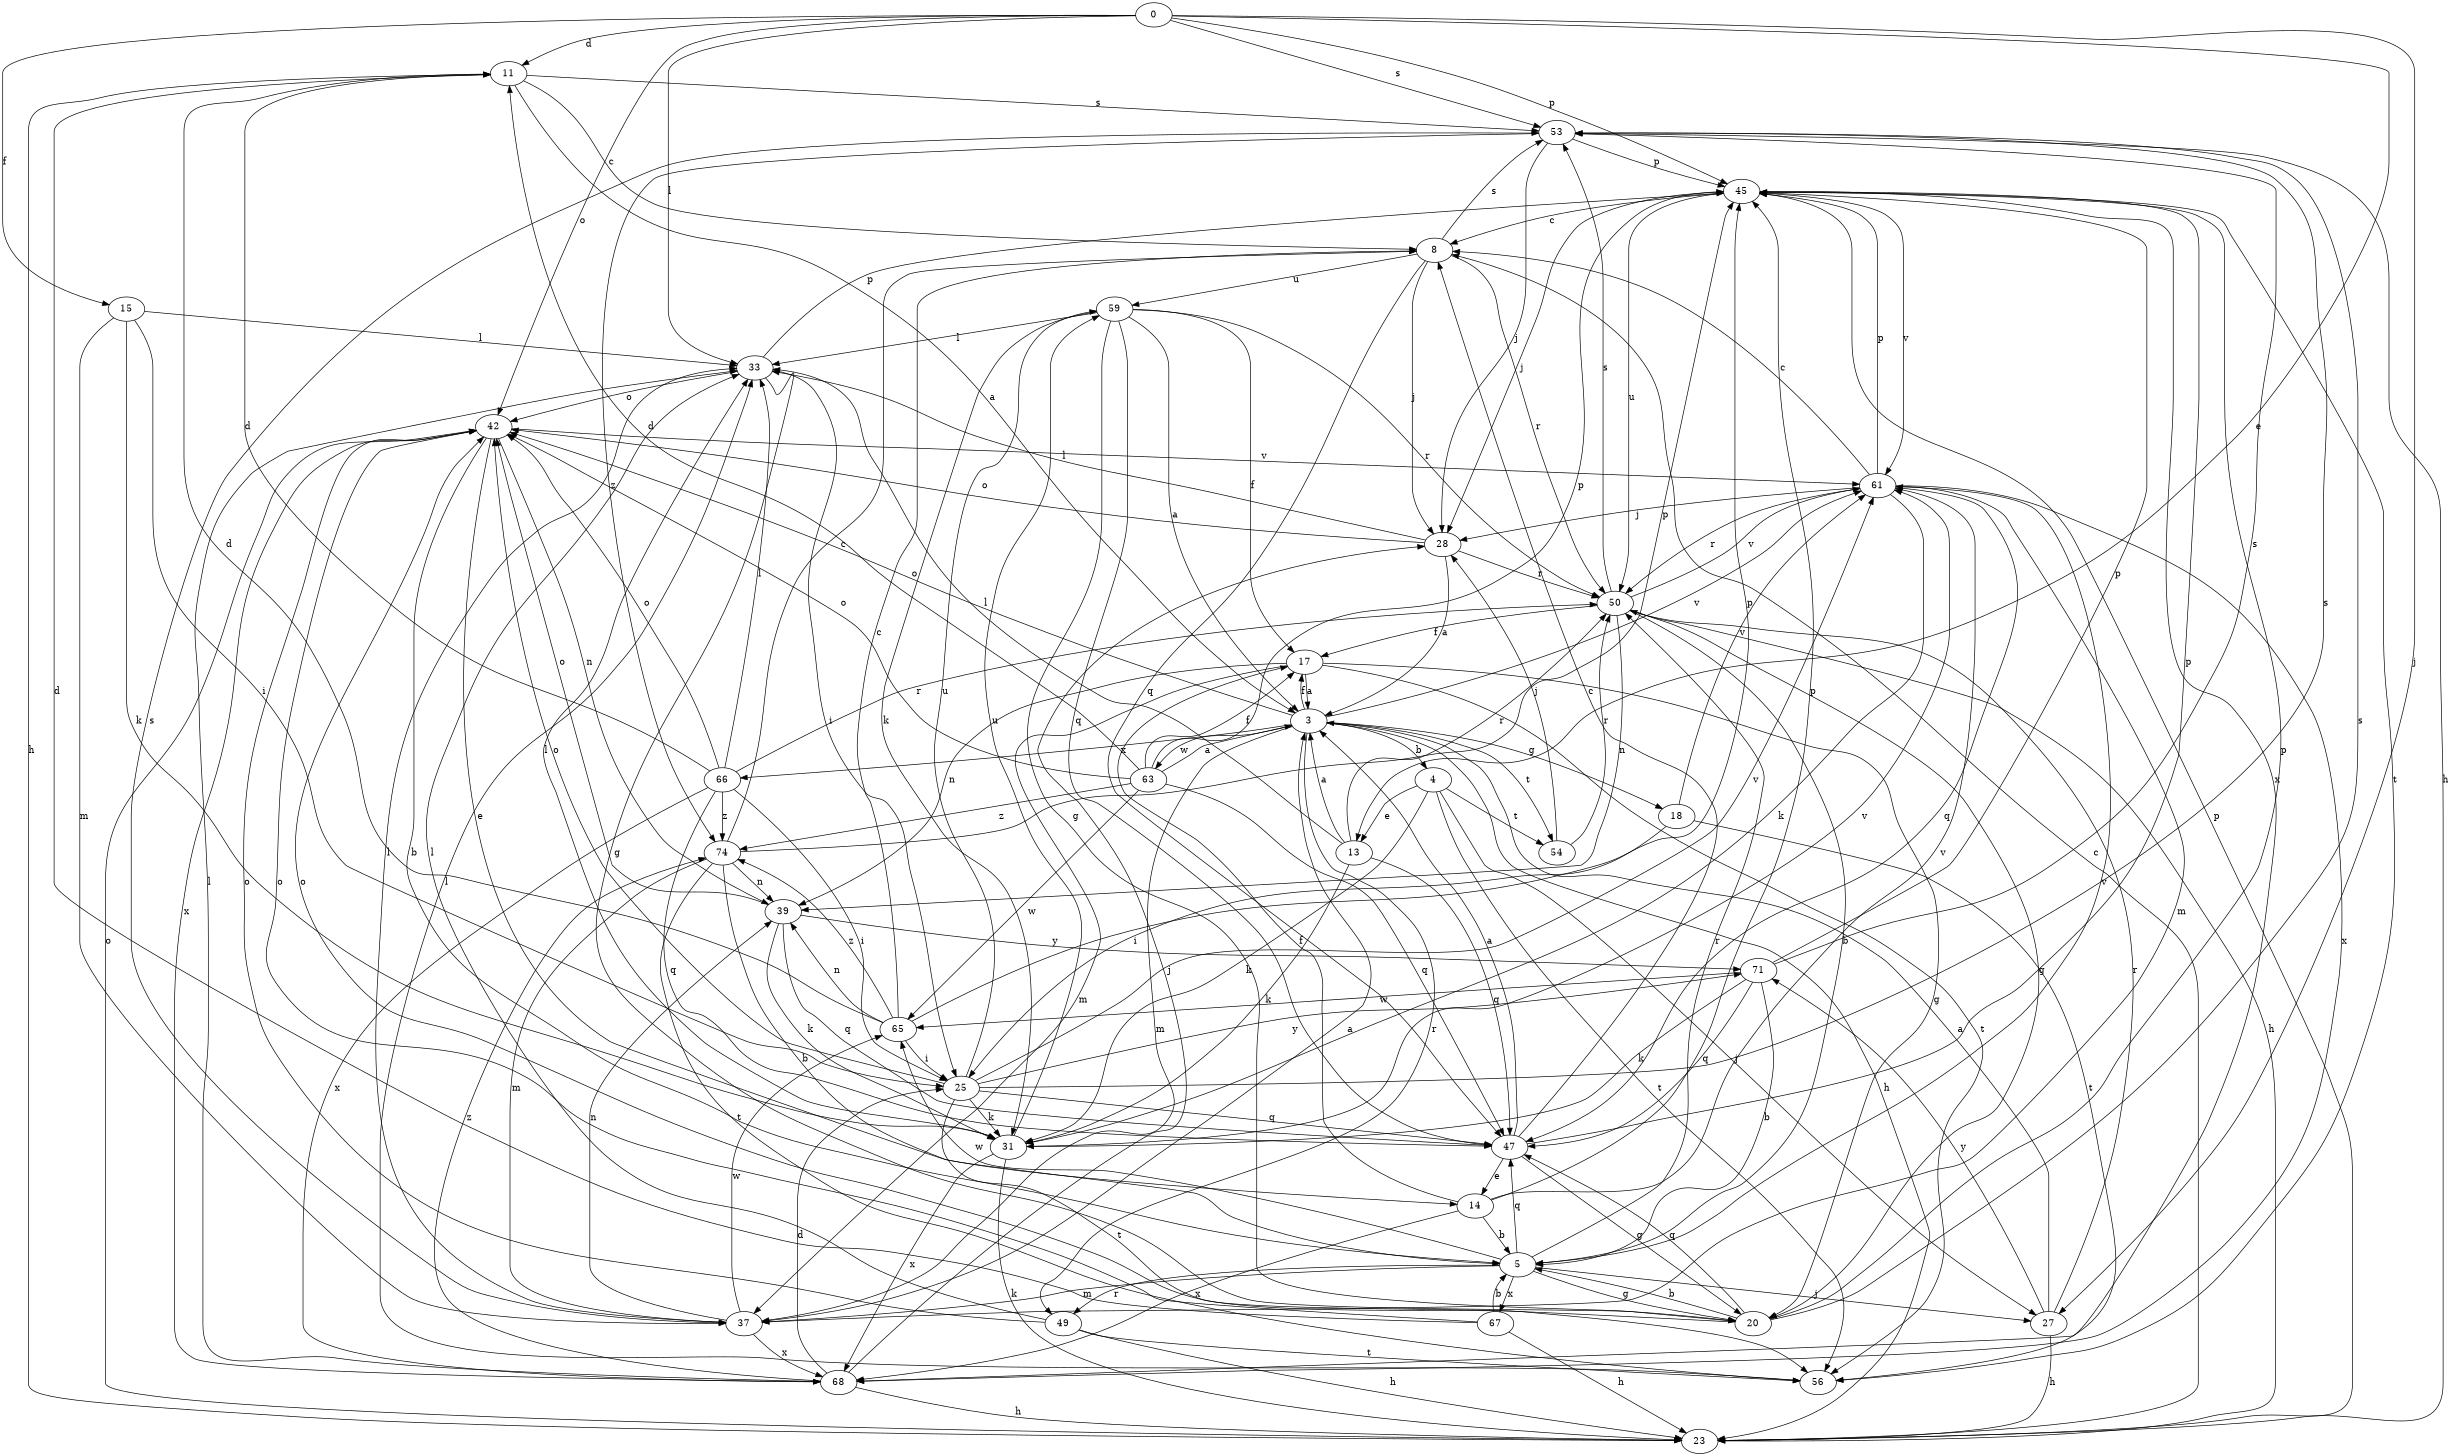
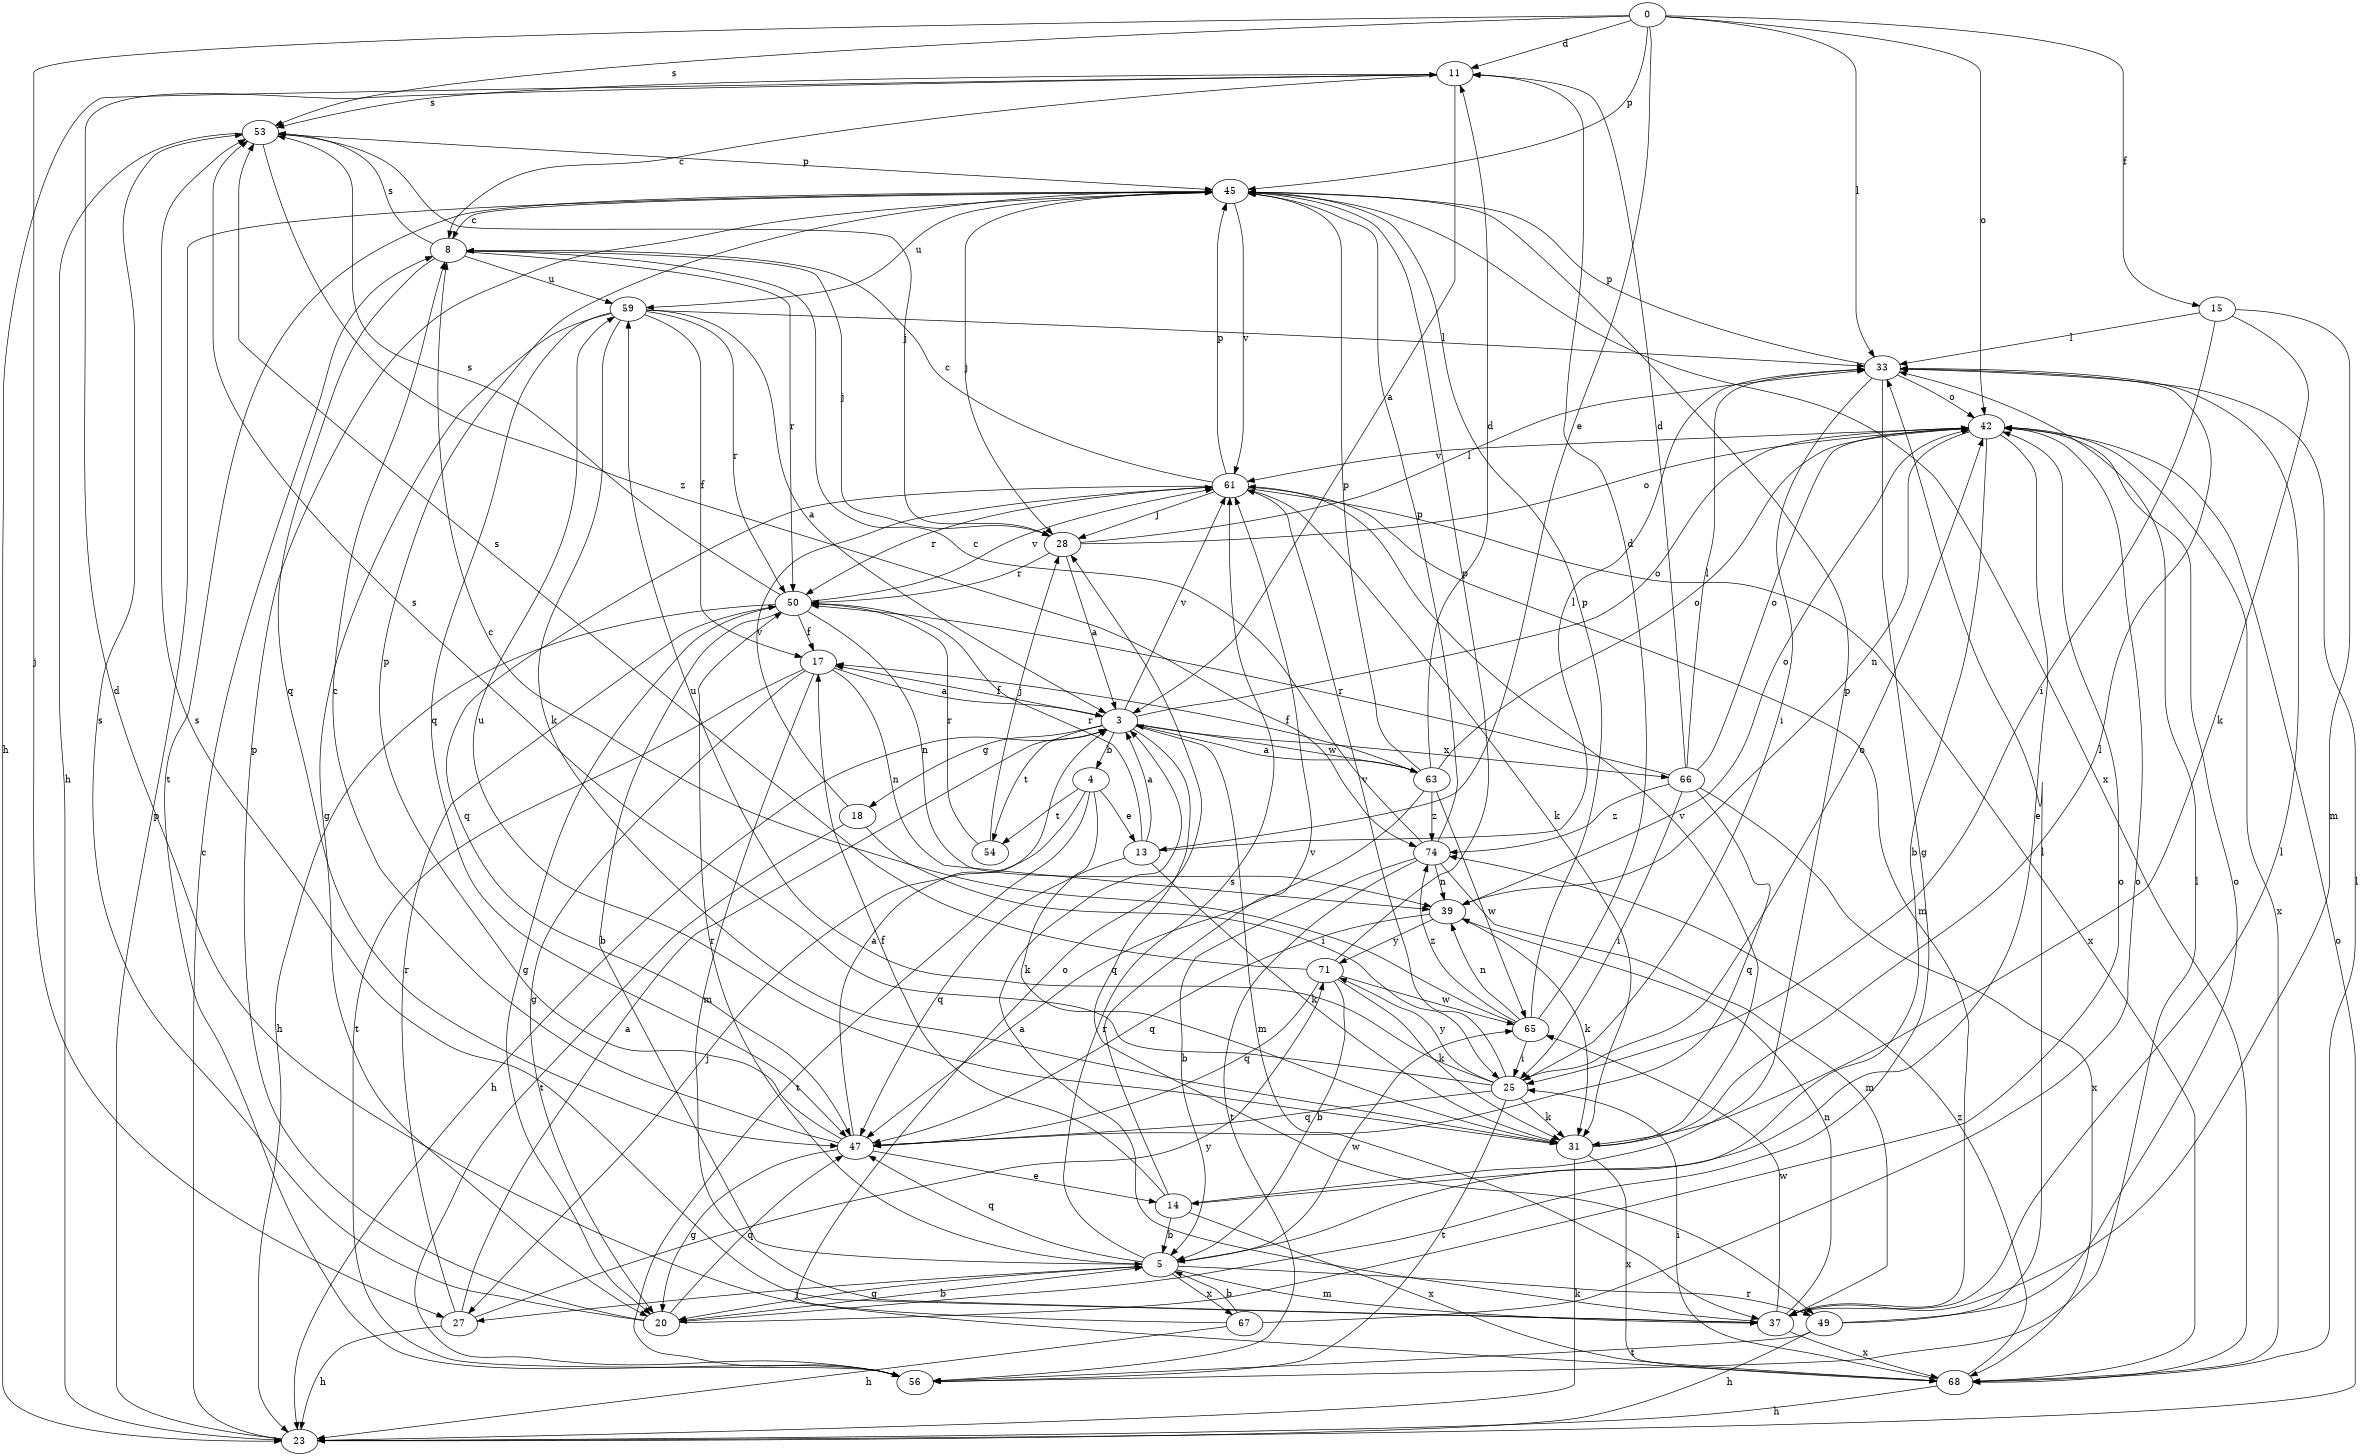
edge "45" -> "50": now "45" -> "59"
edge "5" -> "61": label "v" -> "s"
edge "68" -> "28": label "j" -> "o"
edge "68" -> "25": label "d" -> "i"
